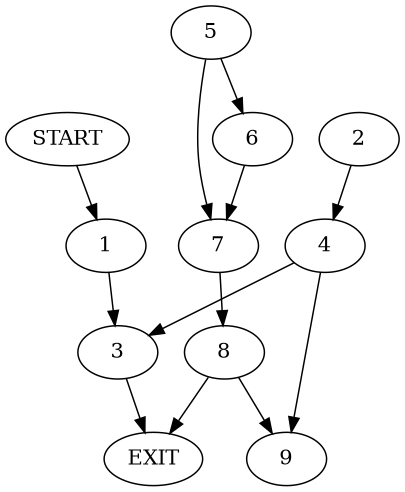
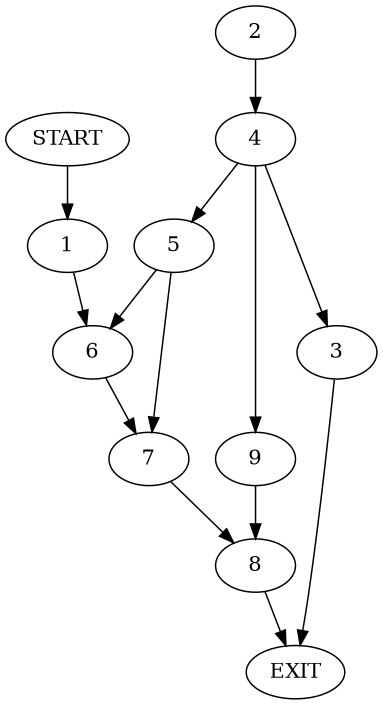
edge "4" -> "5": added
edge "1" -> "3": now "1" -> "6"
edge "8" -> "9": reversed
